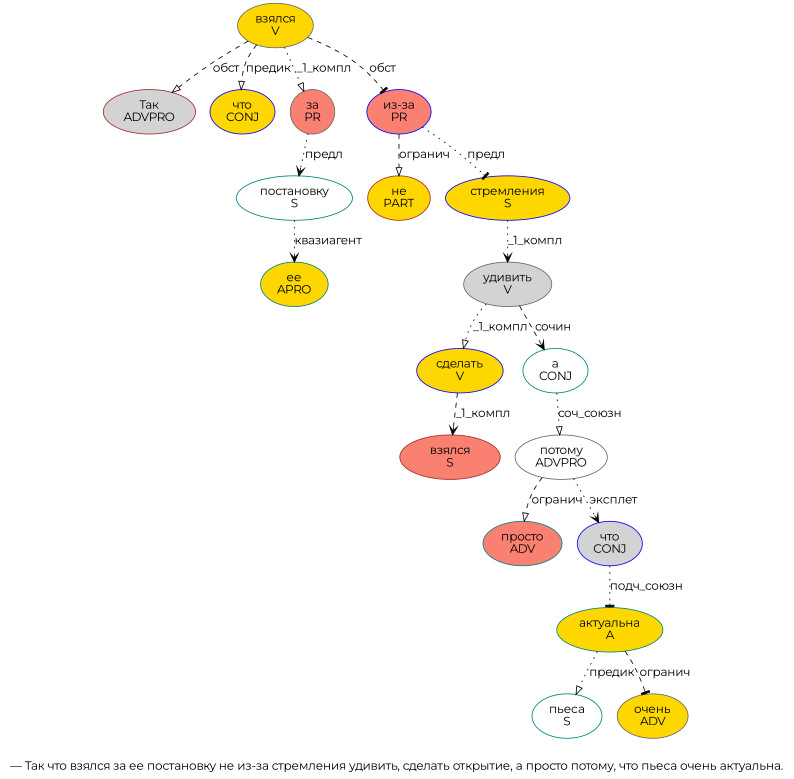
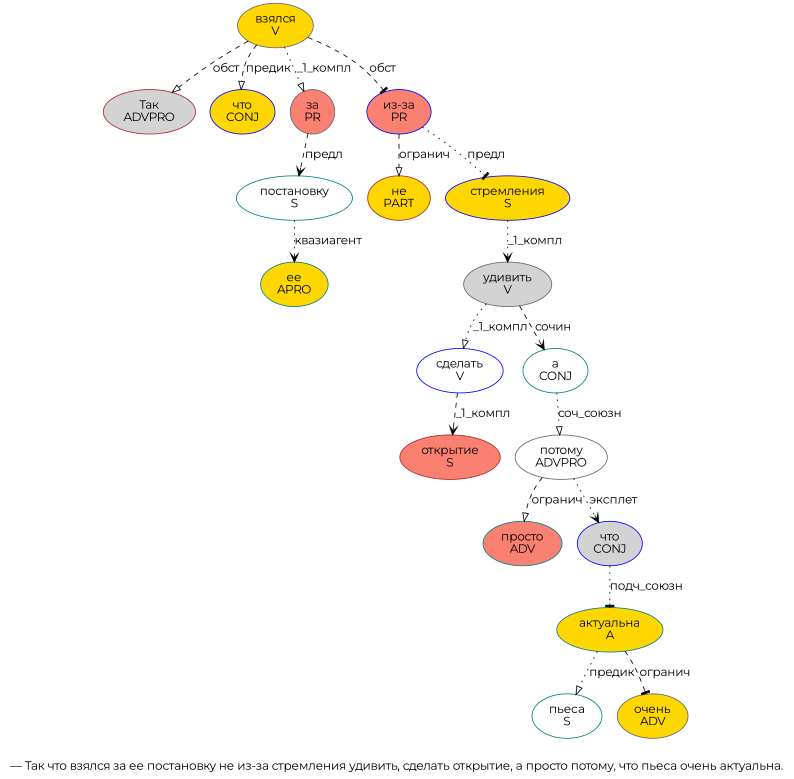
edge "за PR" -> "постановку S": style dotted -> dashed
node "сделать V": fillcolor gold -> white
node "взялся S": label "взялся S" -> "открытие S"
